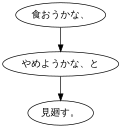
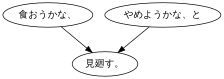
edge "食おうかな、" -> "やめようかな、と": now "食おうかな、" -> "見廻す。"
